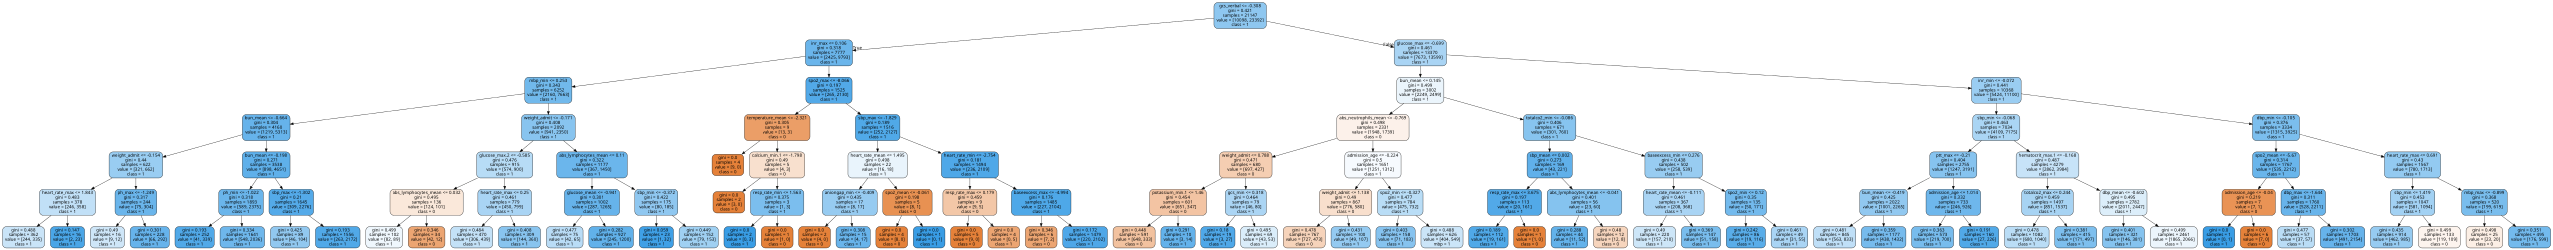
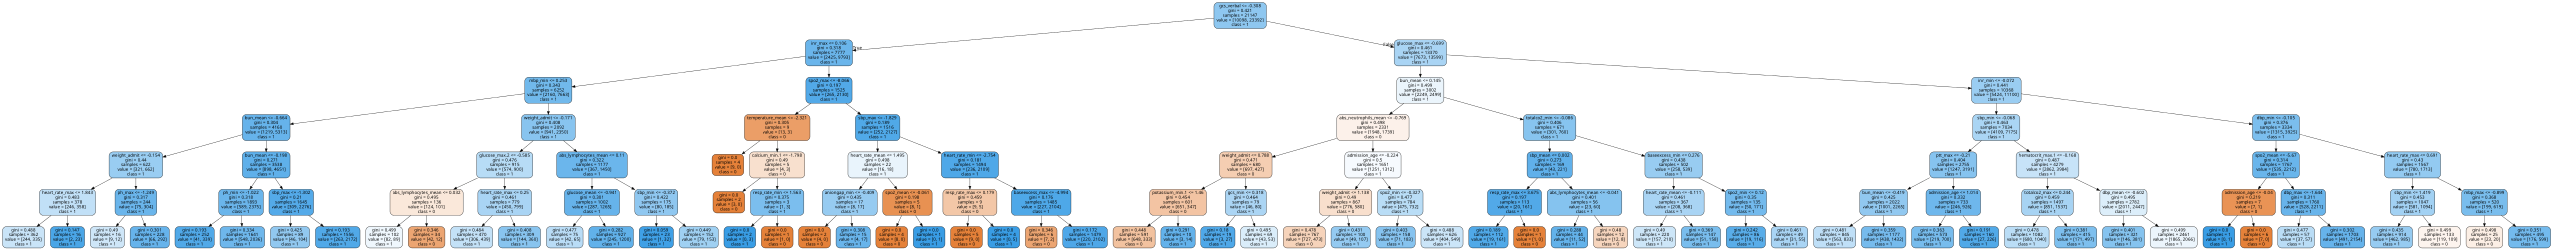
node "gini = 0.0 samples = 4 value = [0, 5] class = 1": fillcolor #eca572 -> #399de5
node "gini = 0.488 samples = 626 value = [404, 549] mbp = 1": label "gini = 0.488 samples = 626 value = [404, 549] mbp = 1" -> "gini = 0.488 samples = 626 value = [404, 549] class = 1"
